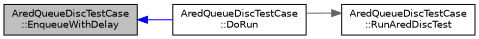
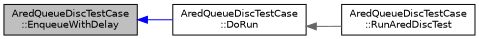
edge "AredQueueDiscTestCase ::DoRun" -> "AredQueueDiscTestCase ::RunAredDiscTest": reversed
